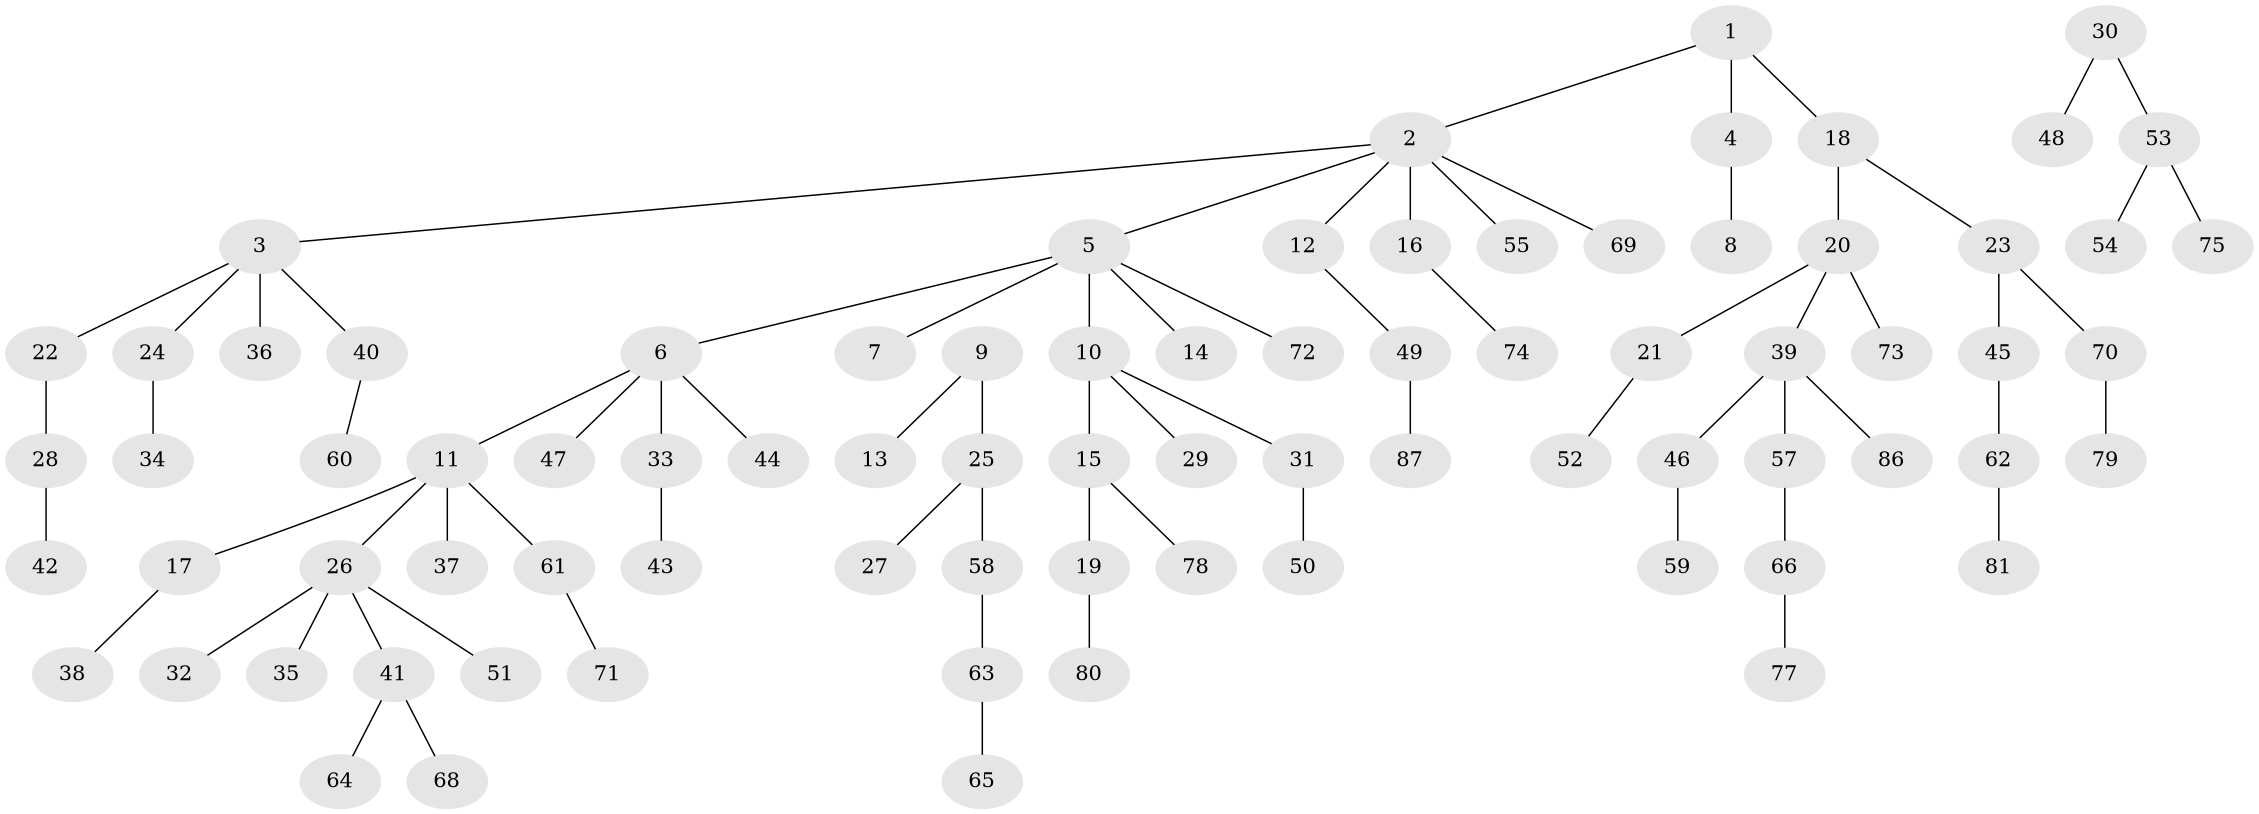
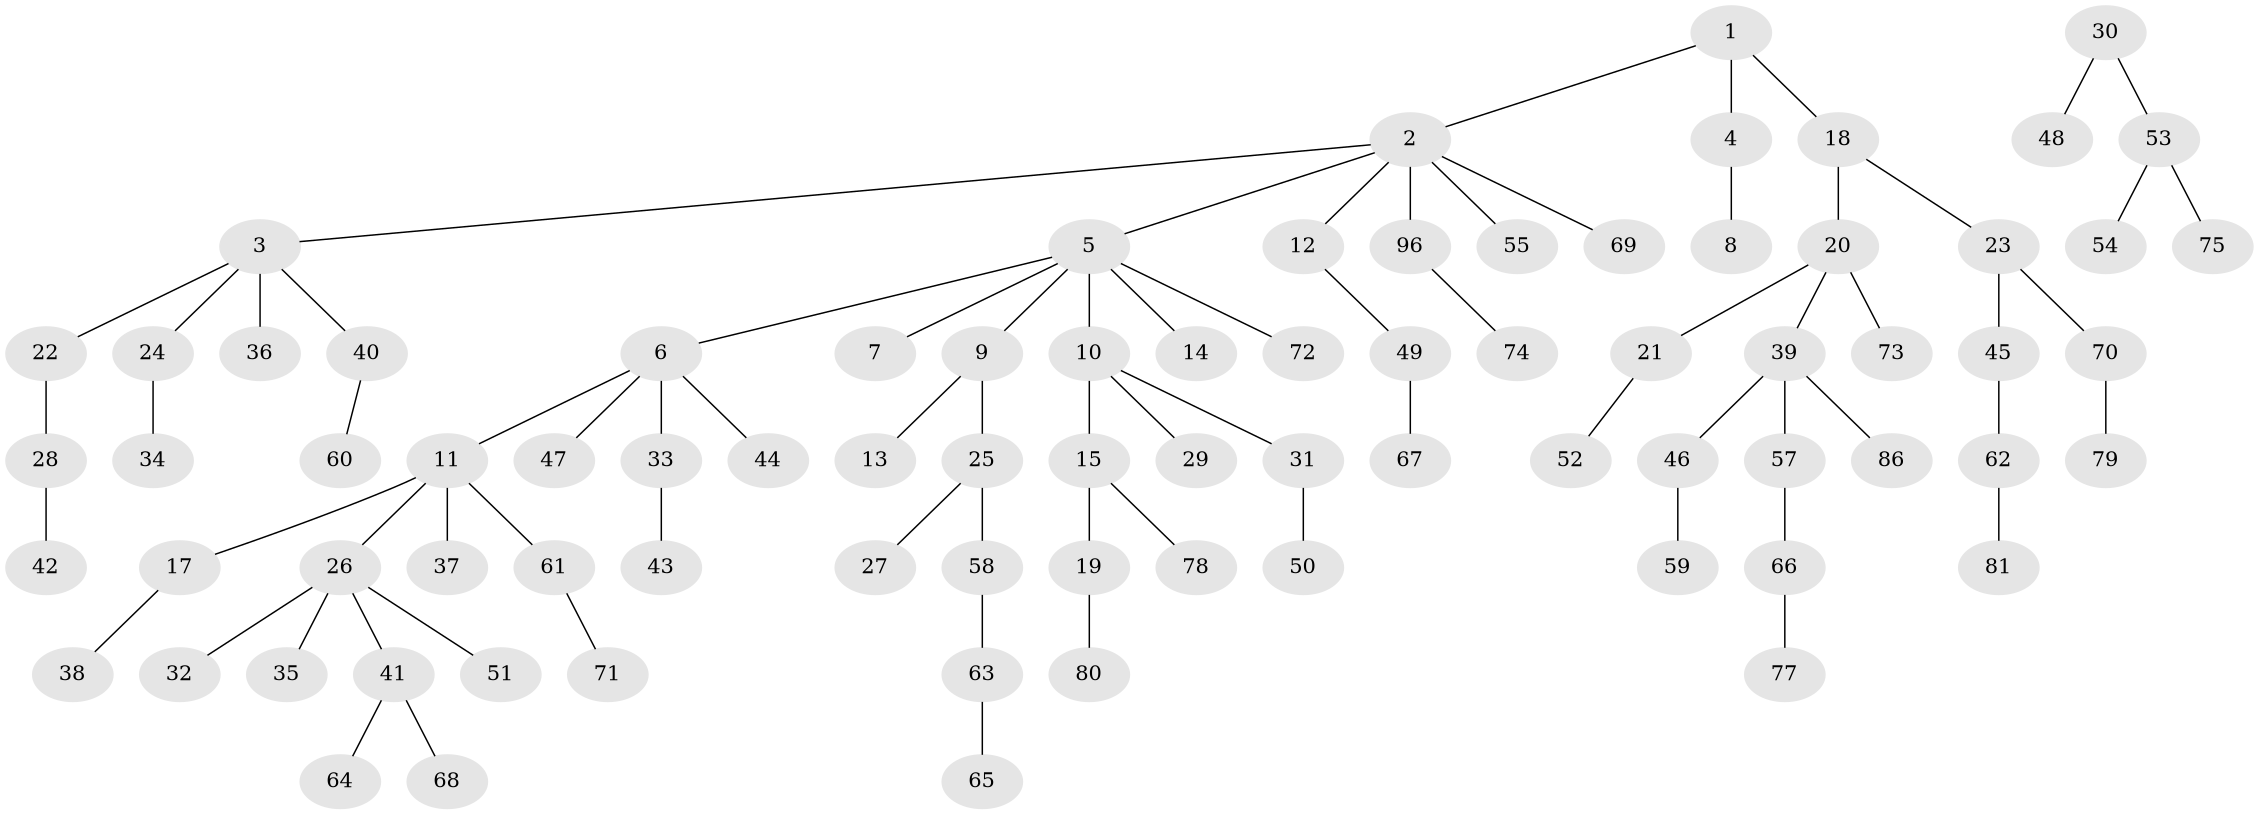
node "16": label "16" -> "96"
edge "5" -- "9": added
node "87": label "87" -> "67"
